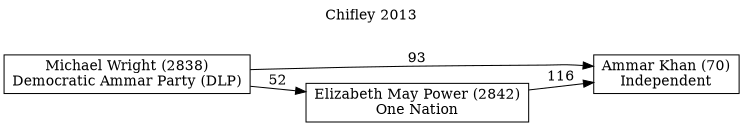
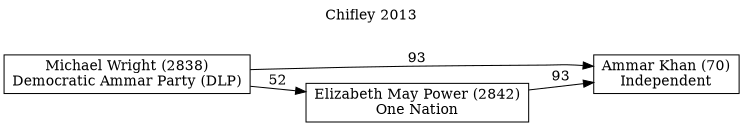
edge "Elizabeth May Power (2842) One Nation" -> "Ammar Khan (70) Independent": label "116" -> "93"
